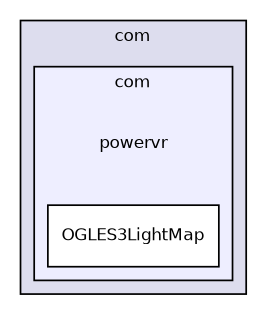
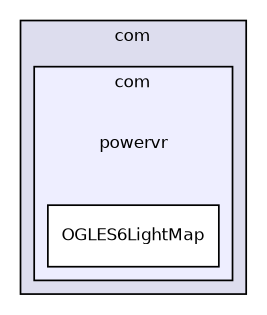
node "OGLES3LightMap": label "OGLES3LightMap" -> "OGLES6LightMap"
